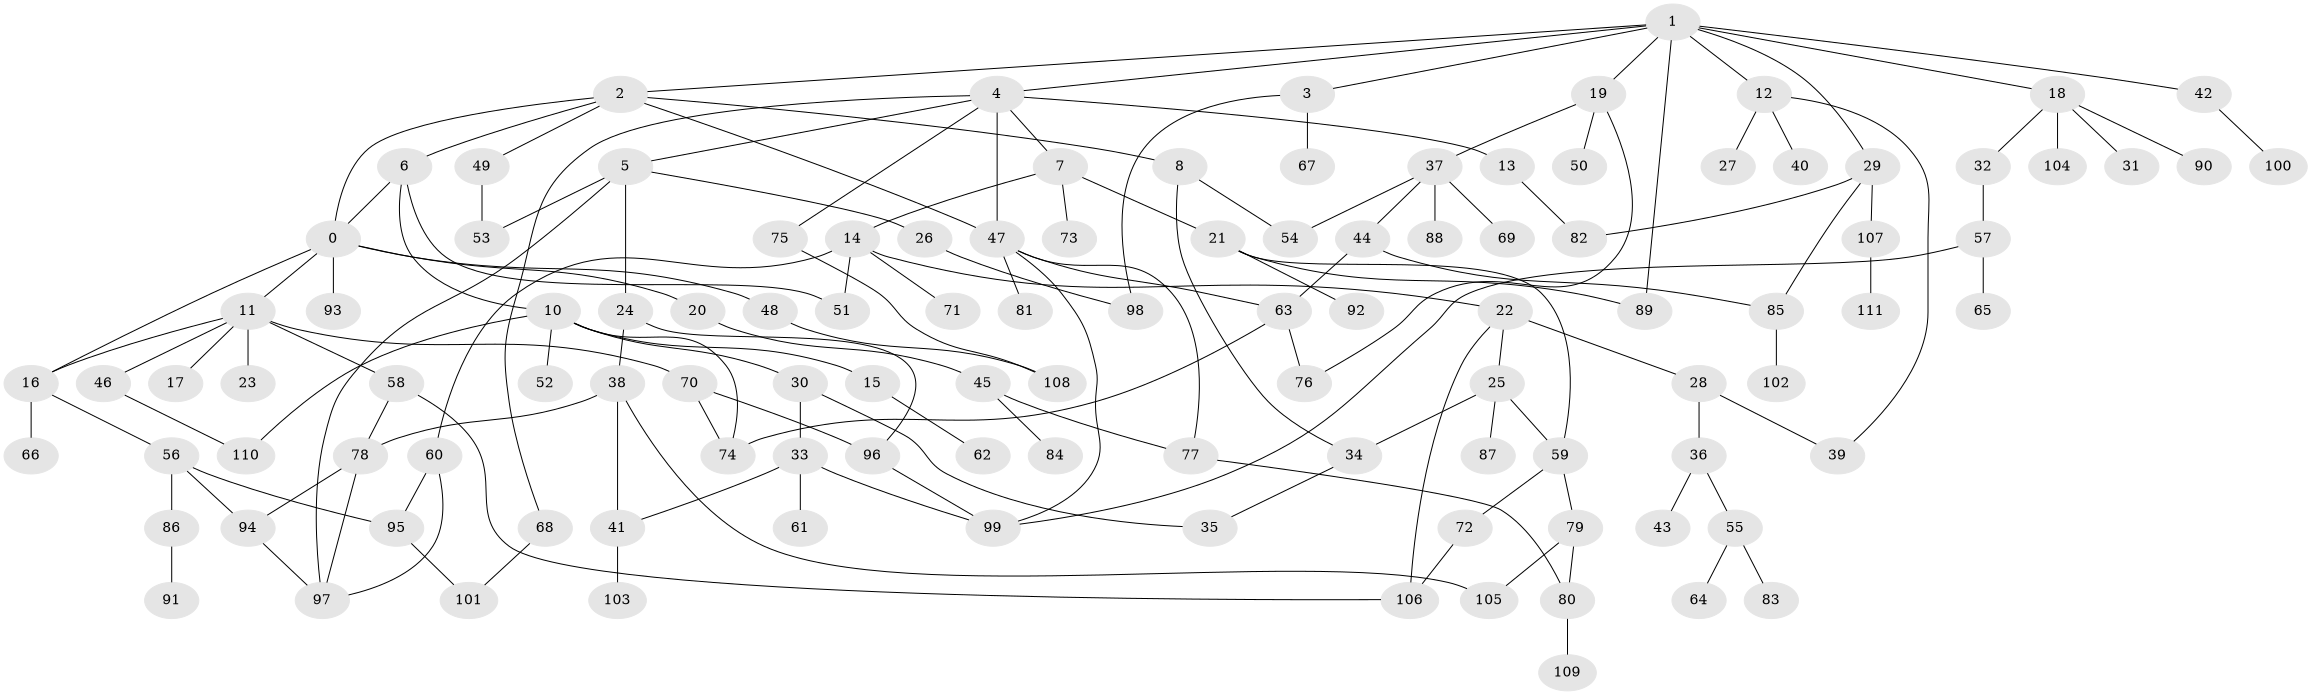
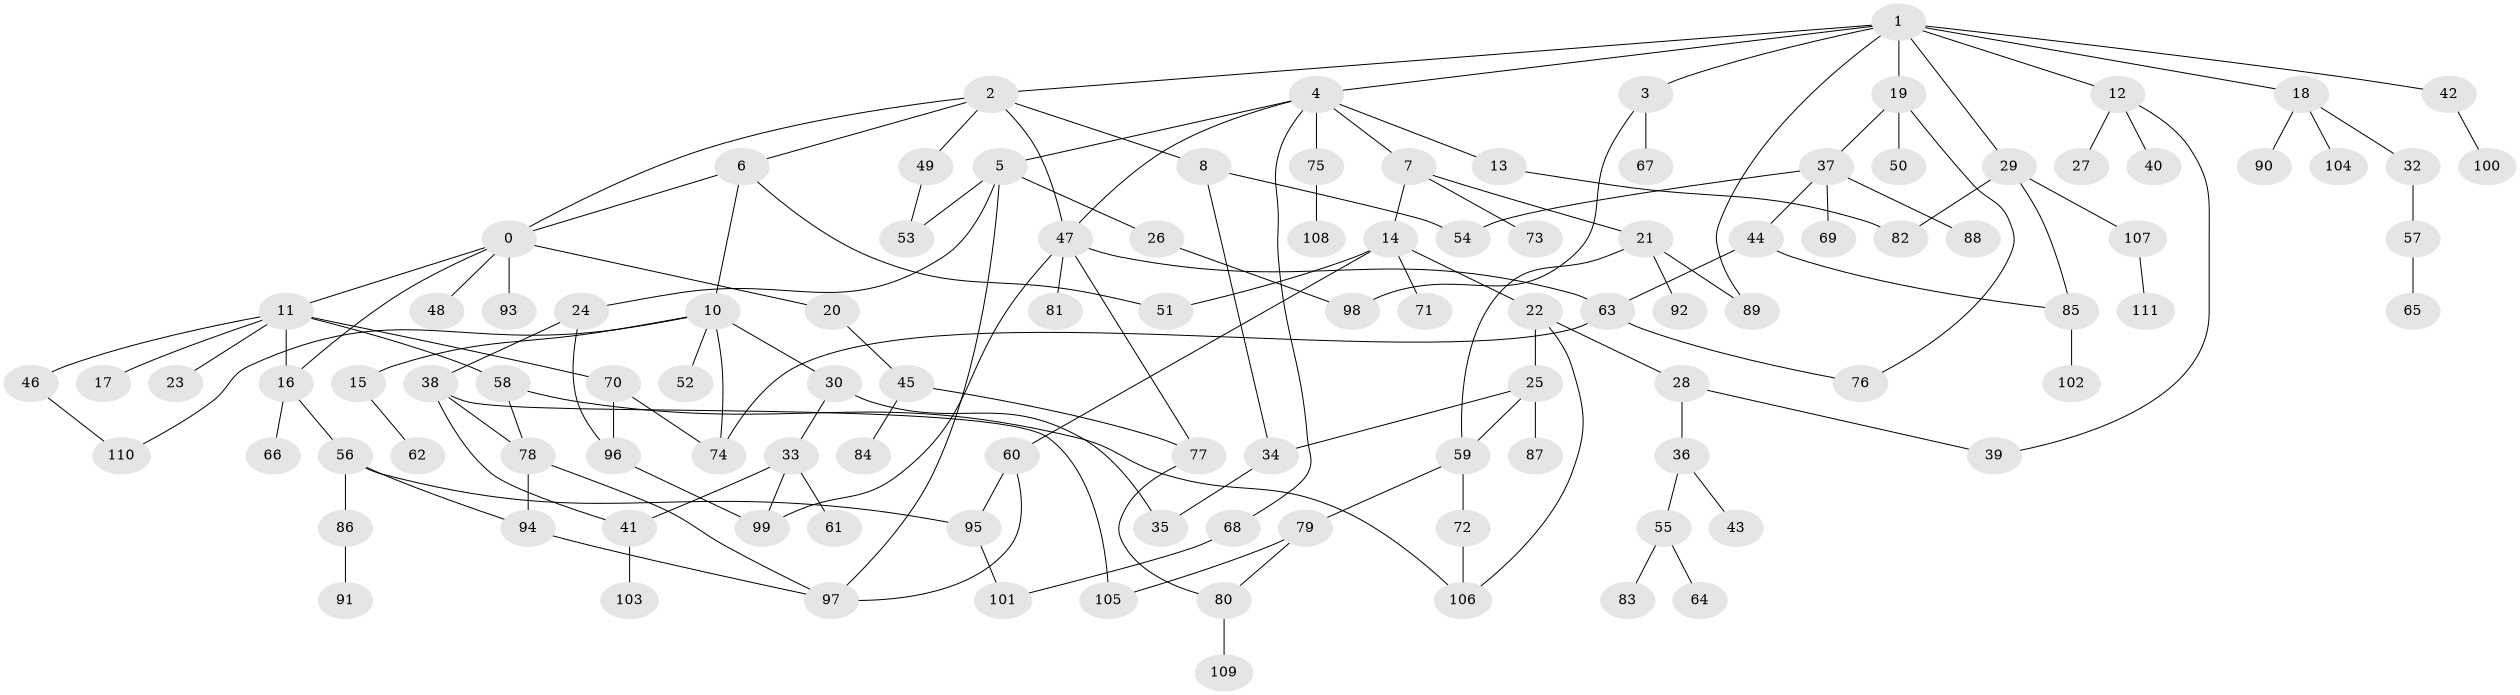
node "31": removed
edge "57" -- "99": removed
edge "48" -- "108": removed
